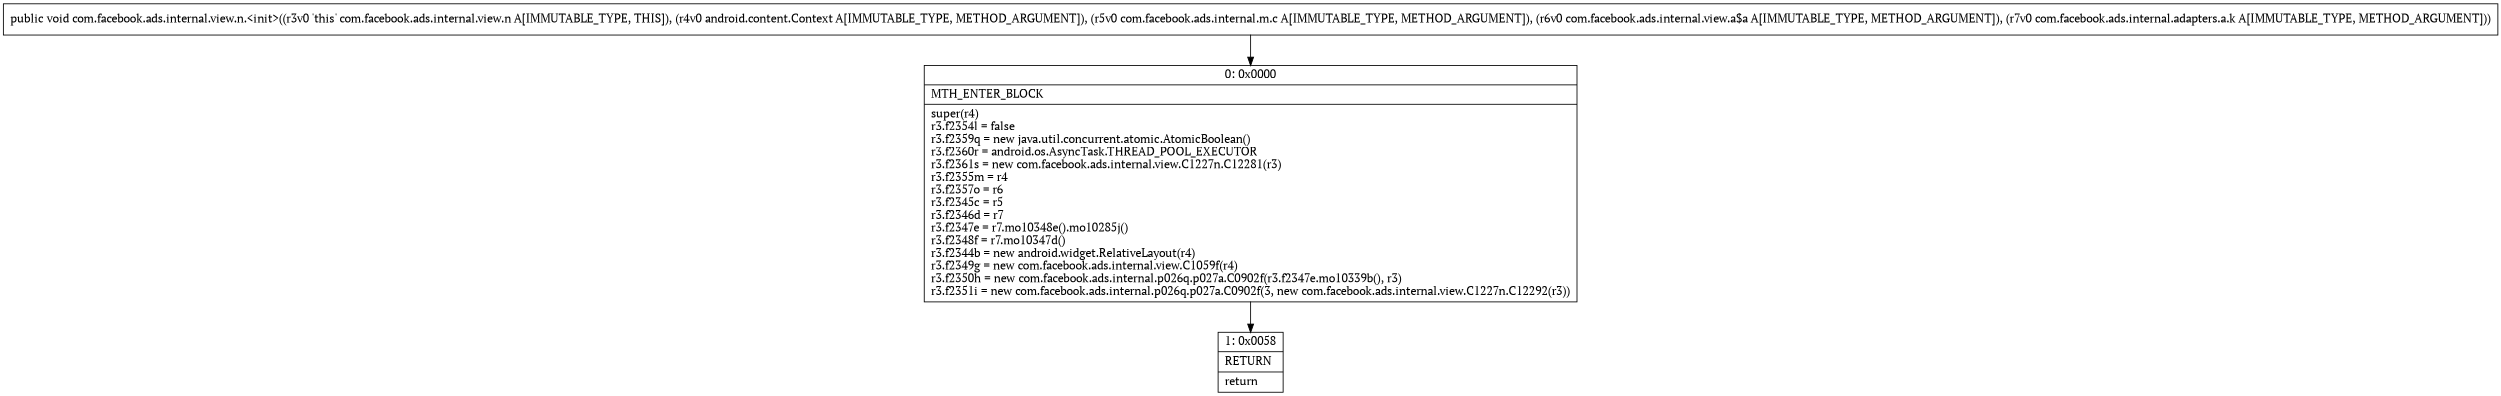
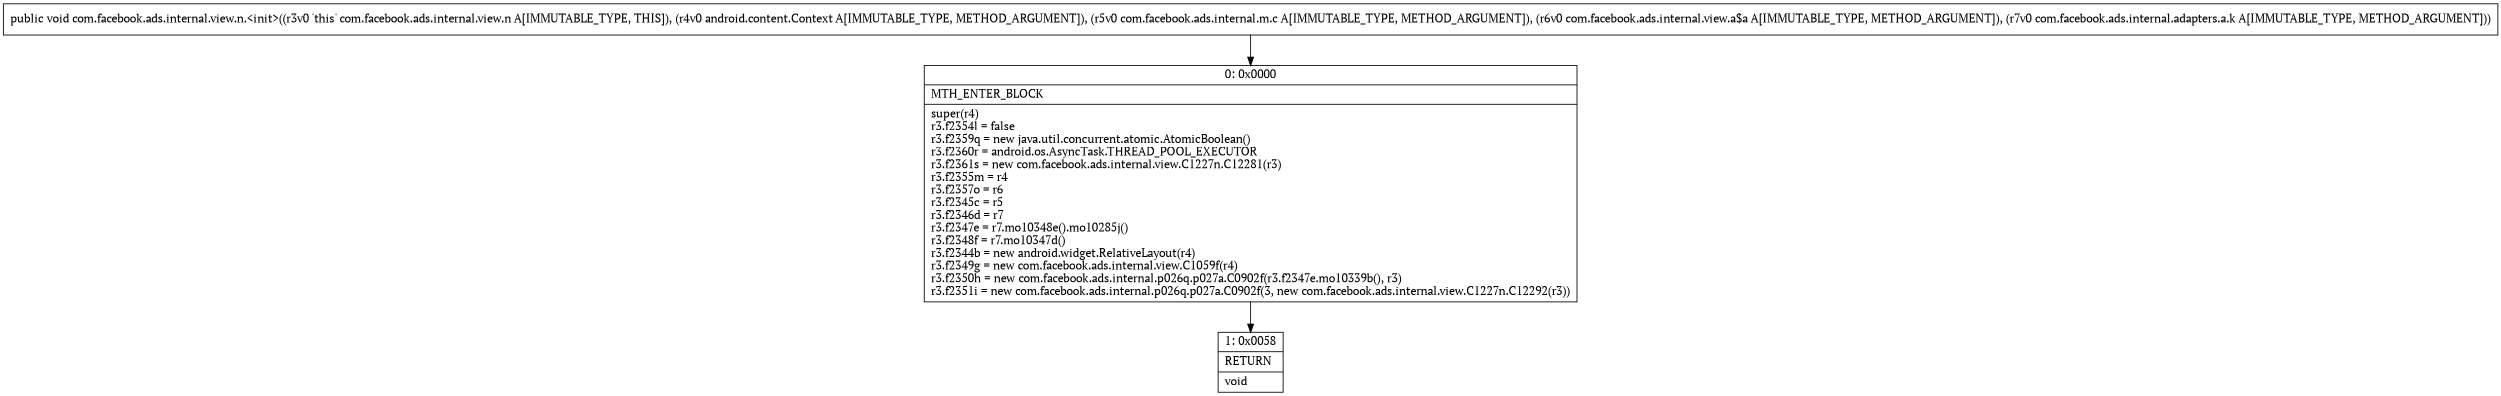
node "1: 0x0058": text "return" -> "void"
